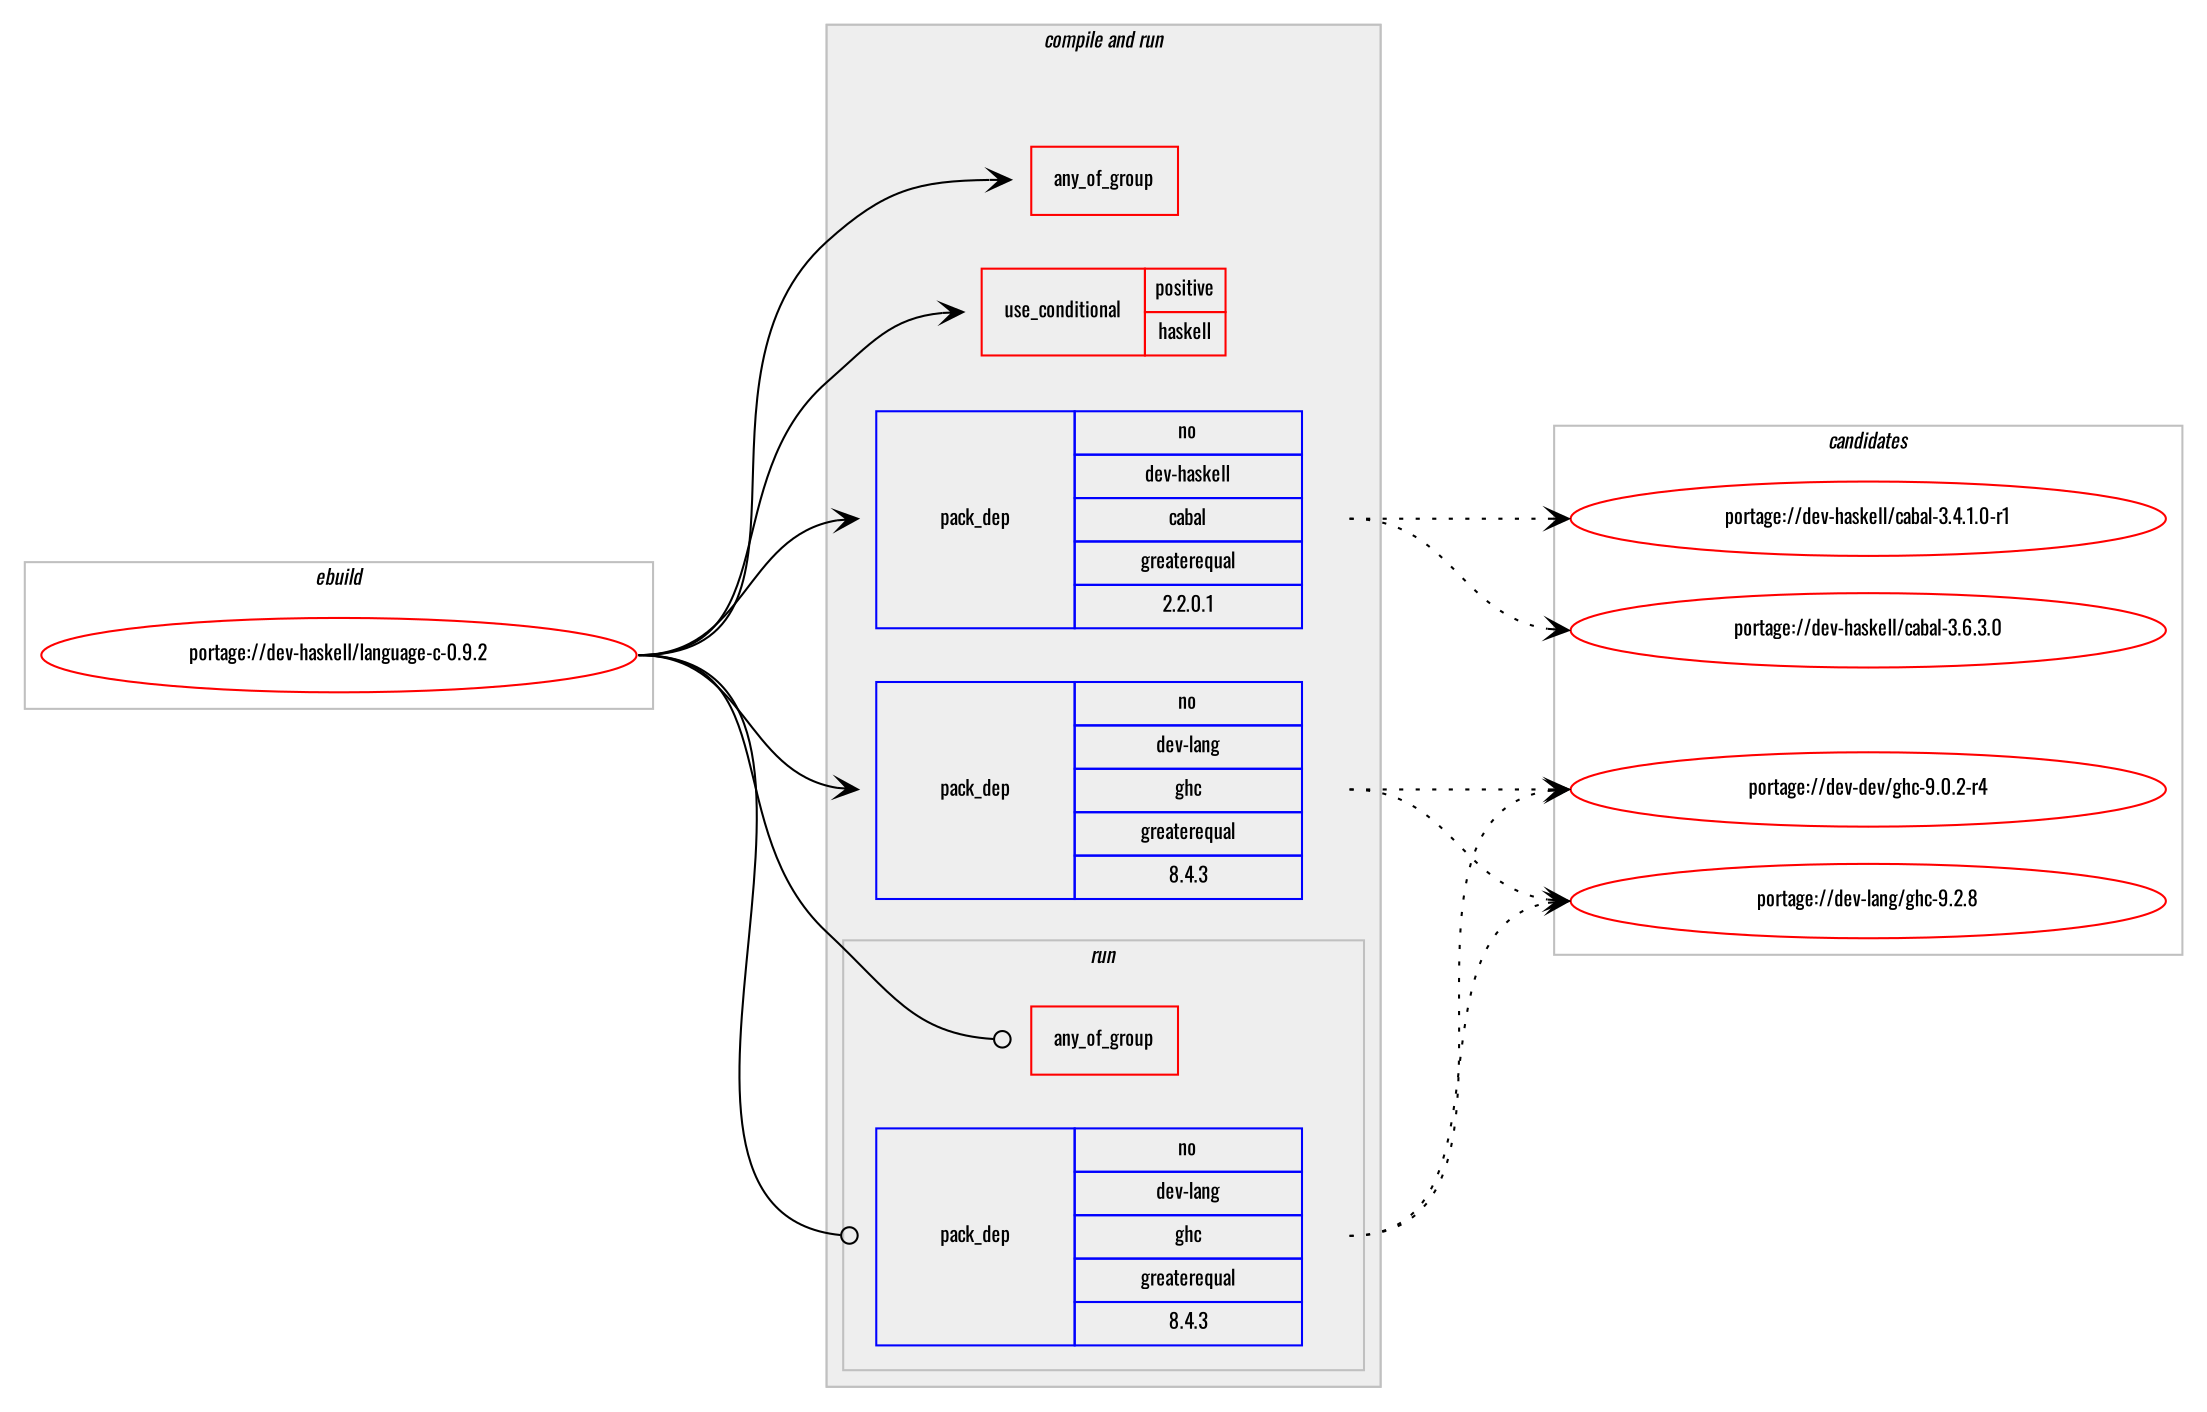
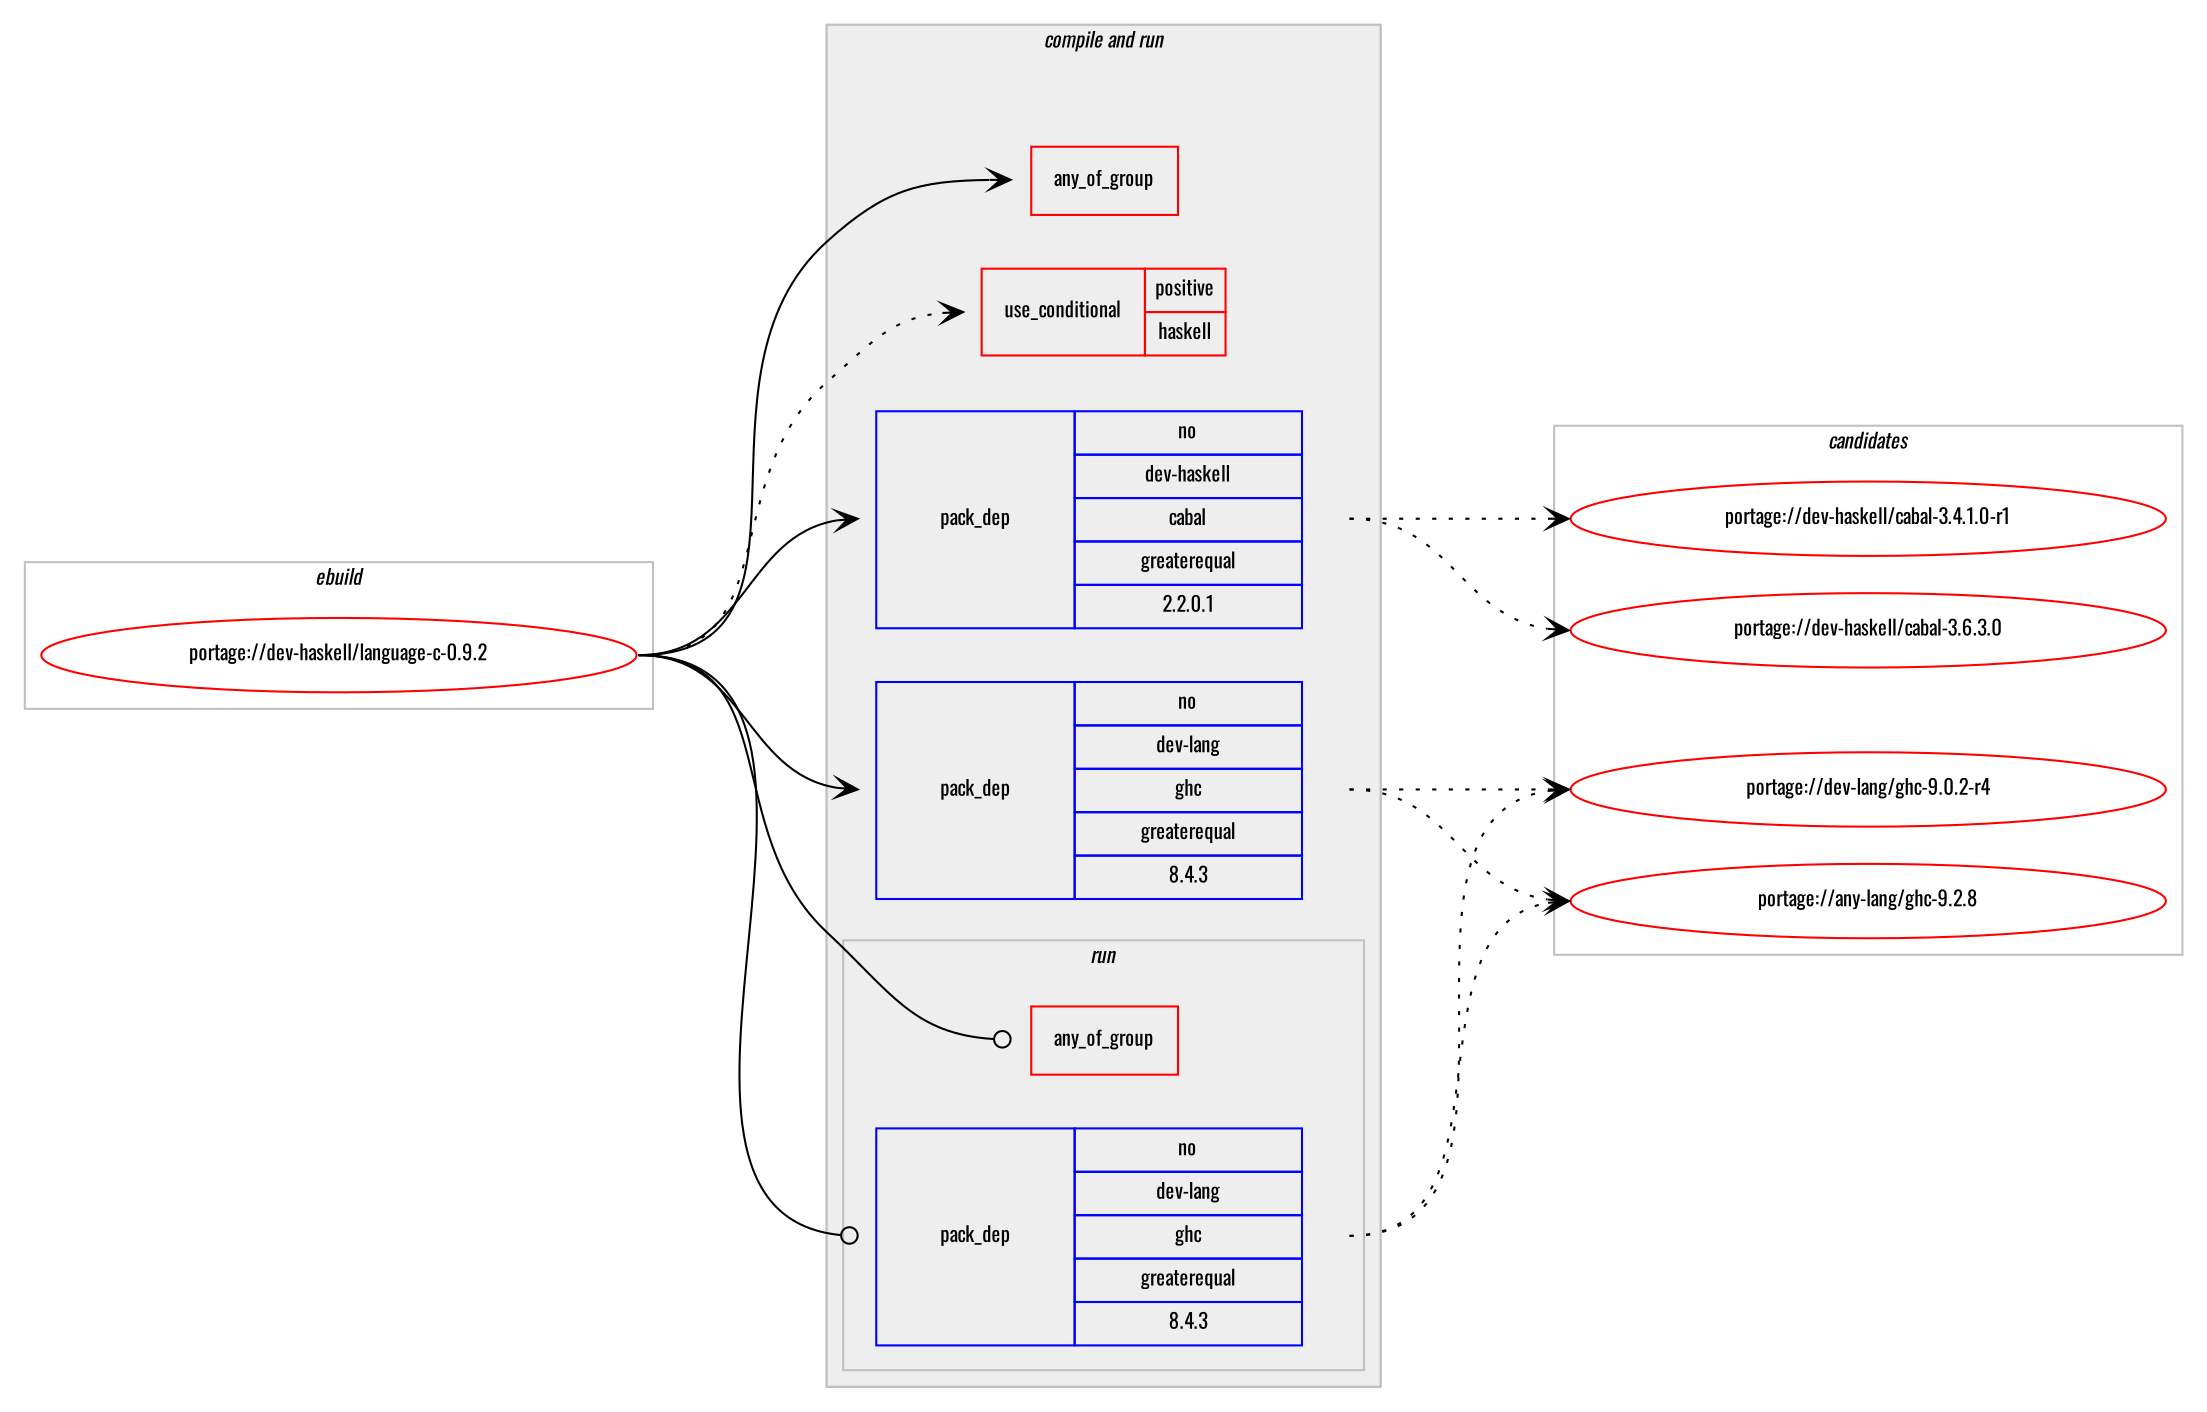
edge "portage://dev-haskell/language-c-0.9.2" -> "use_conditional": style solid -> dotted
node "portage://dev-dev/ghc-9.0.2-r4": label "portage://dev-dev/ghc-9.0.2-r4" -> "portage://dev-lang/ghc-9.0.2-r4"
node "portage://dev-lang/ghc-9.2.8": label "portage://dev-lang/ghc-9.2.8" -> "portage://any-lang/ghc-9.2.8"
